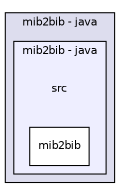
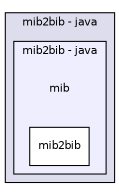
node "src": label "src" -> "mib"
